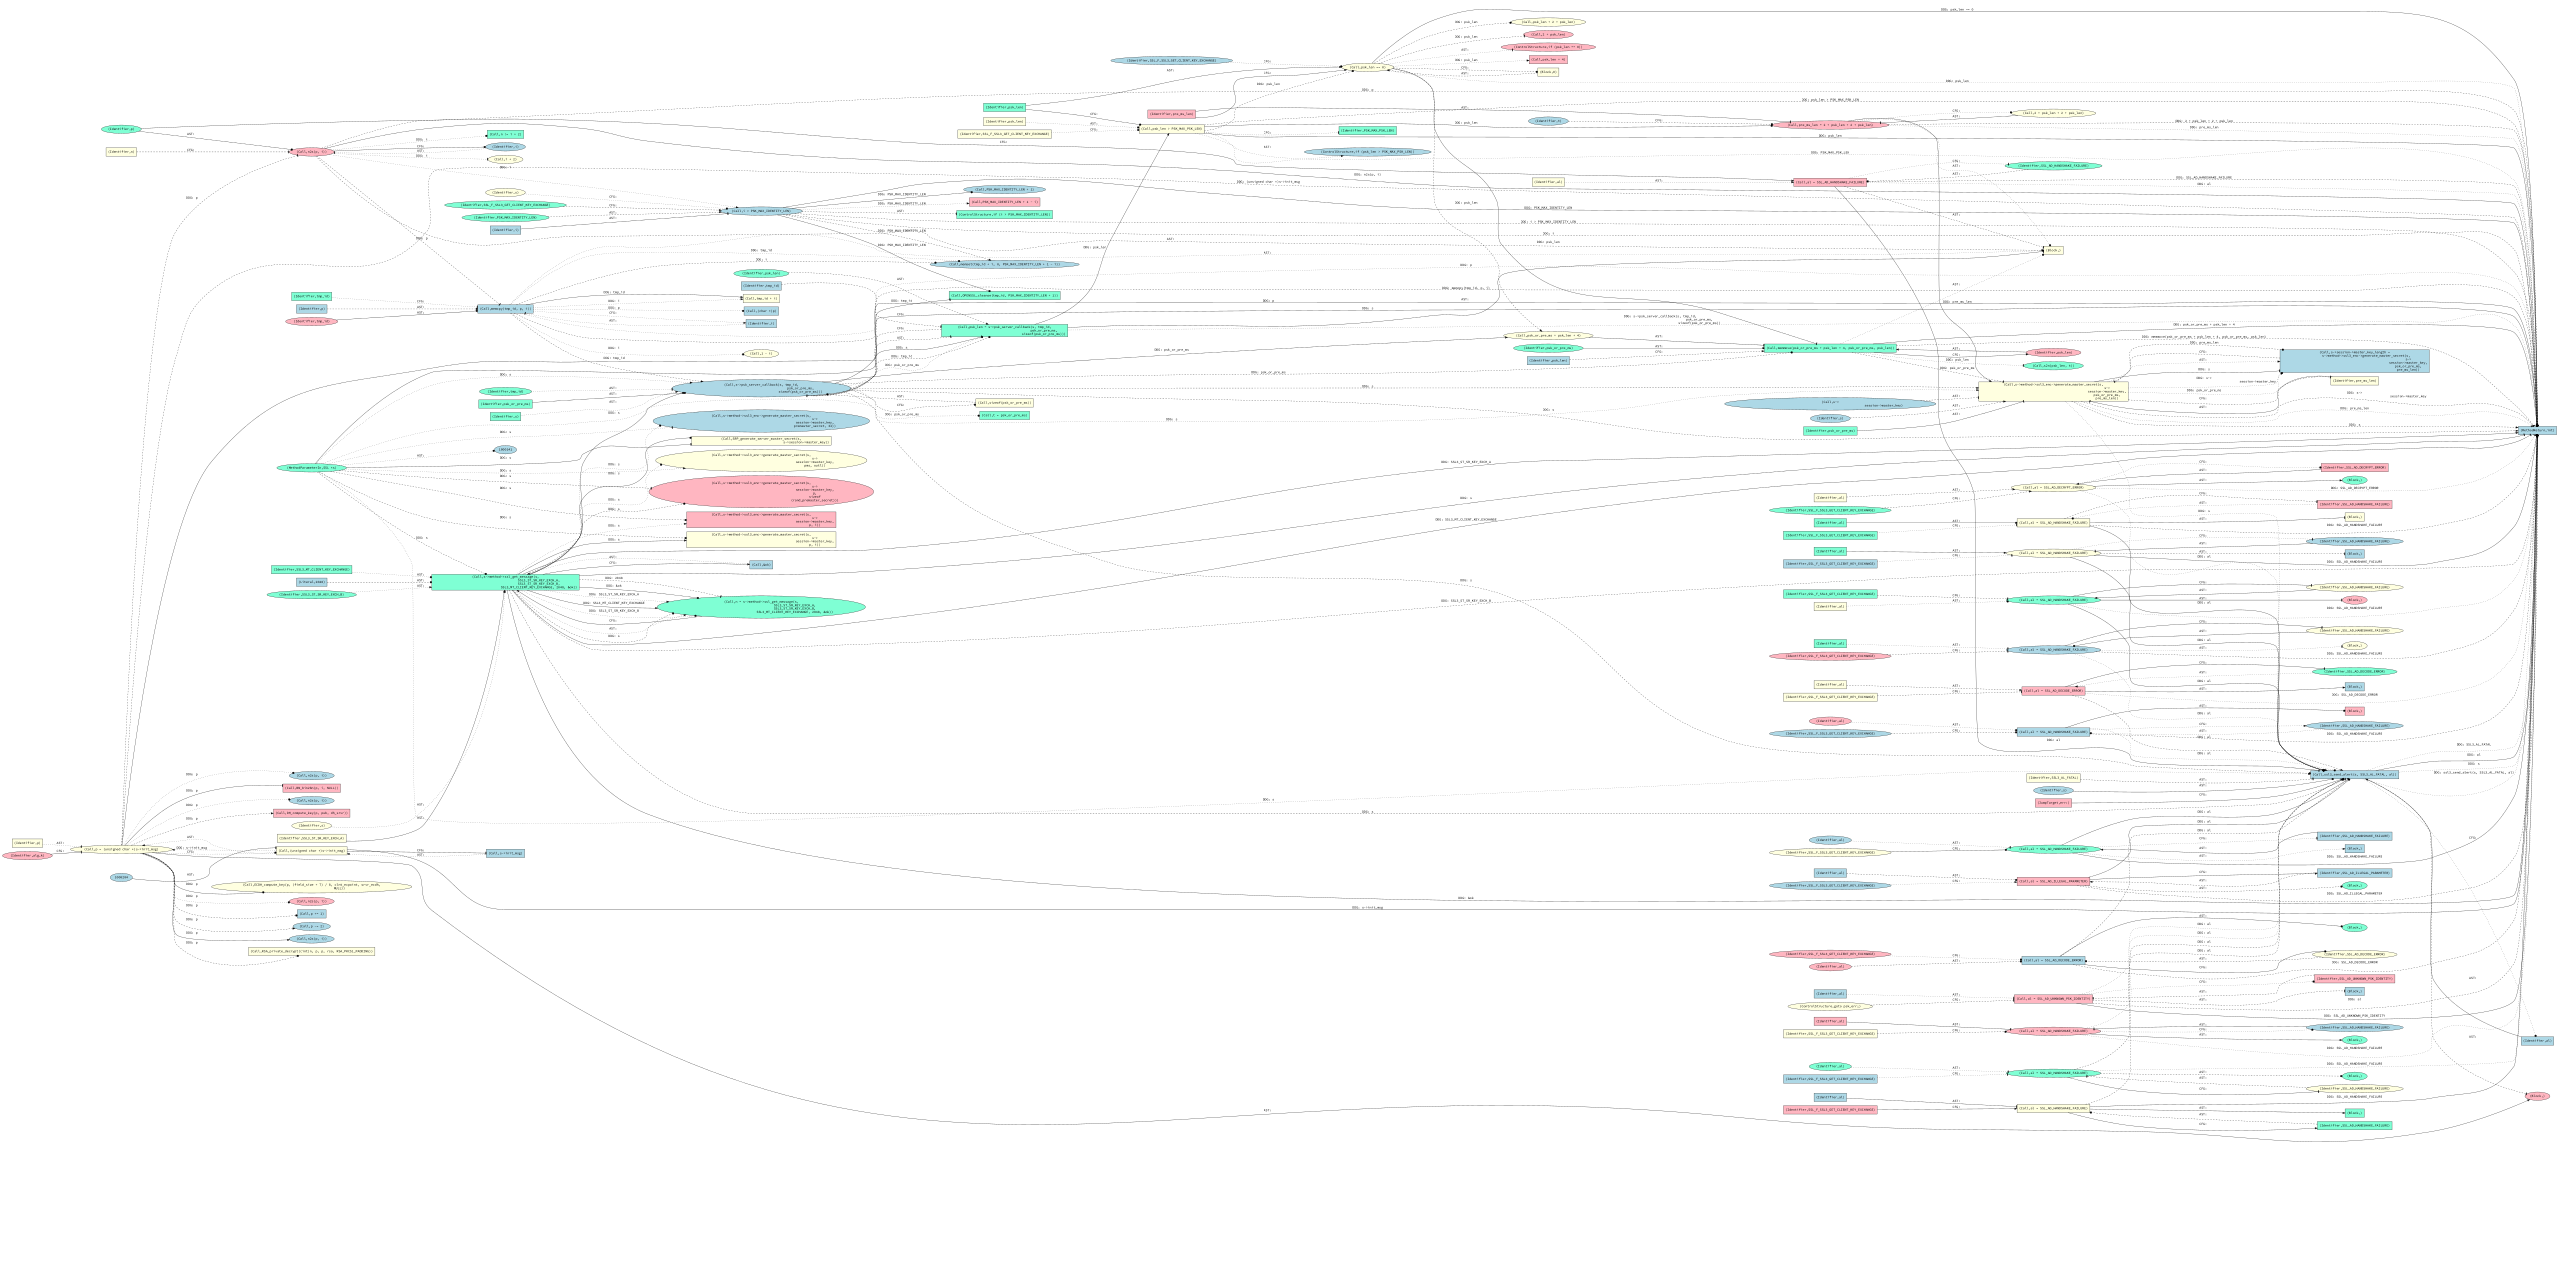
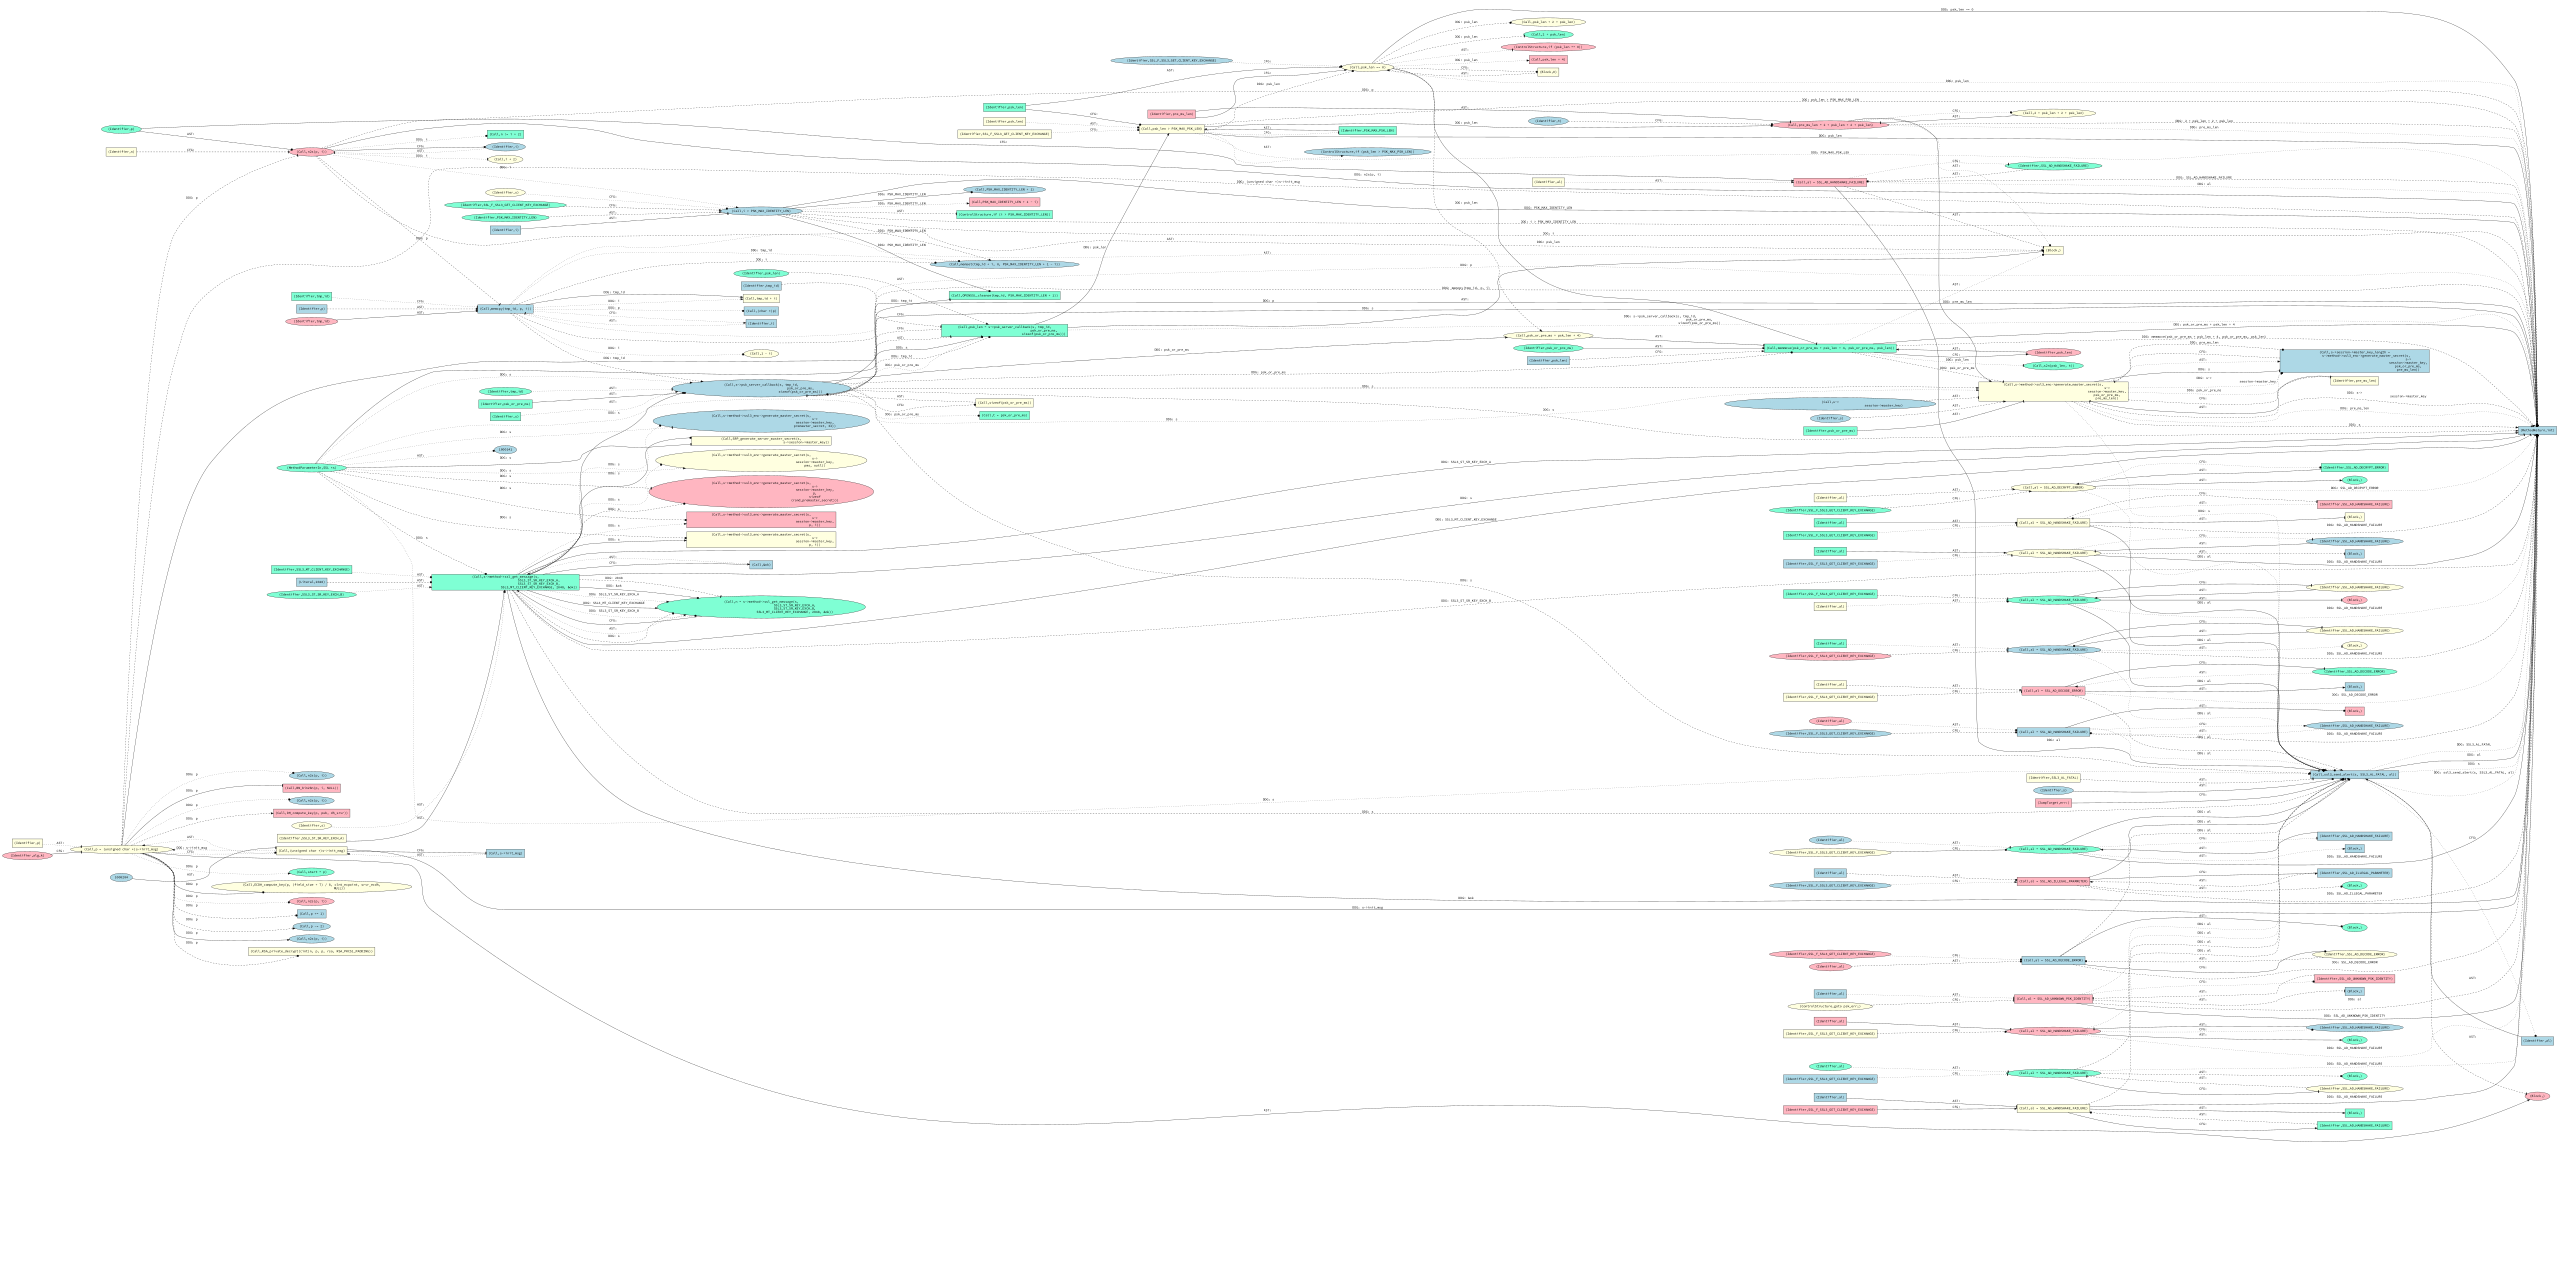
node "(Call,2 + psk_len)": fillcolor lightpink -> aquamarine
edge "(Identifier,PSK_MAX_PSK_LEN)" -> "(Call,psk_len > PSK_MAX_PSK_LEN)": added, label "AST:"
node "(Identifier,SSL_AD_DECRYPT_ERROR)": fillcolor lightpink -> aquamarine
node "(Call,start = p)": added
